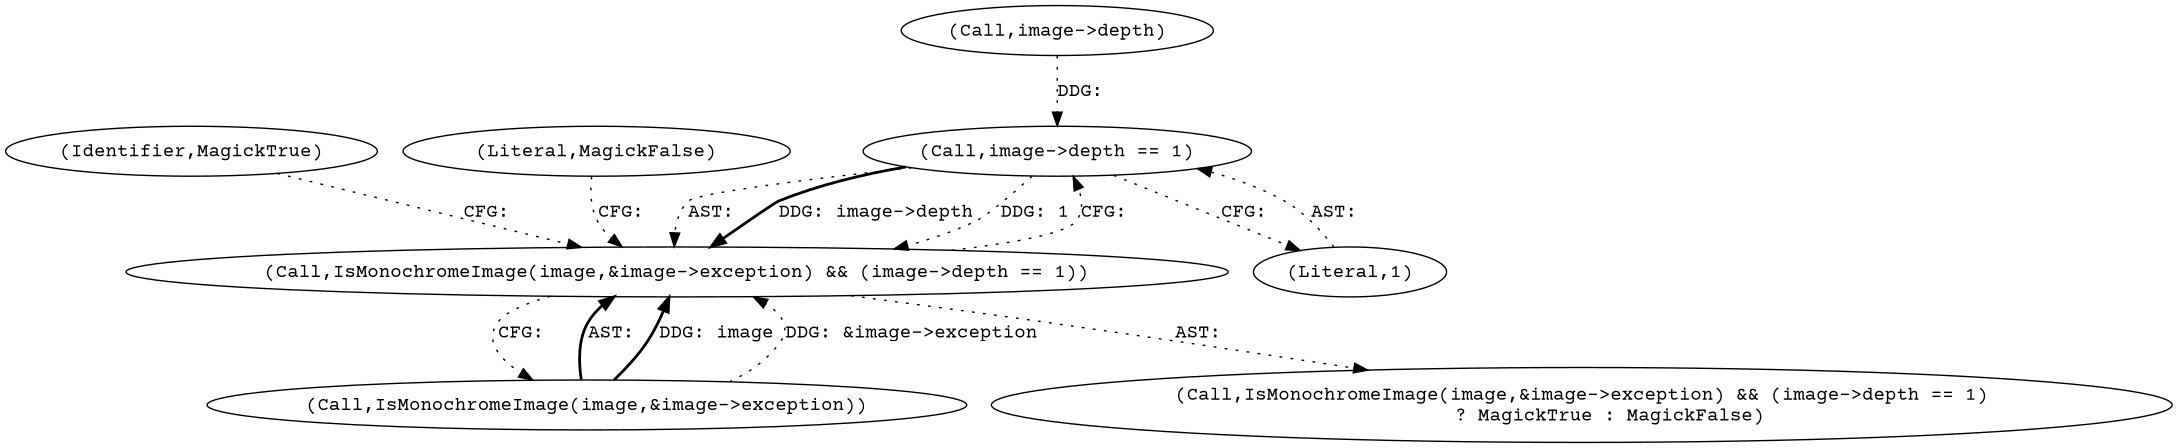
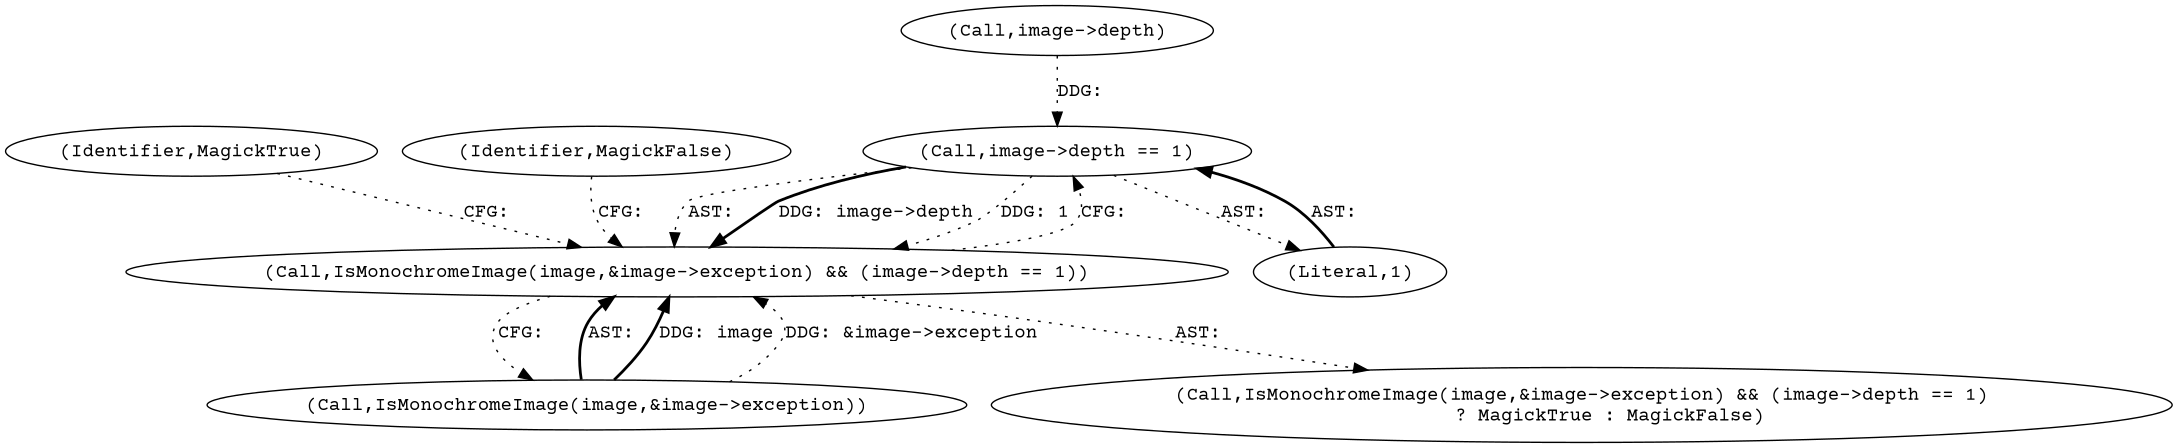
node "(Literal,MagickFalse)": label "(Literal,MagickFalse)" -> "(Identifier,MagickFalse)"
edge "(Literal,1)" -> "(Call,image->depth == 1)": style dotted -> bold
edge "(Call,image->depth == 1)" -> "(Literal,1)": label "CFG: " -> "AST: "
